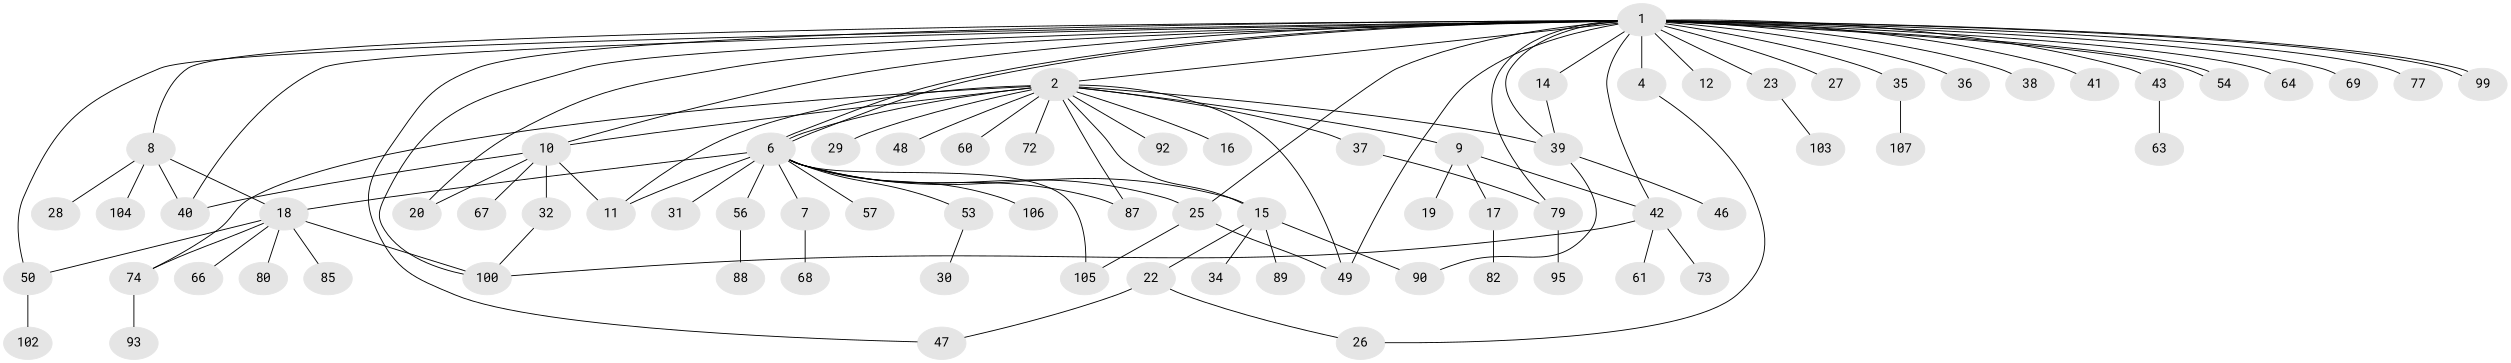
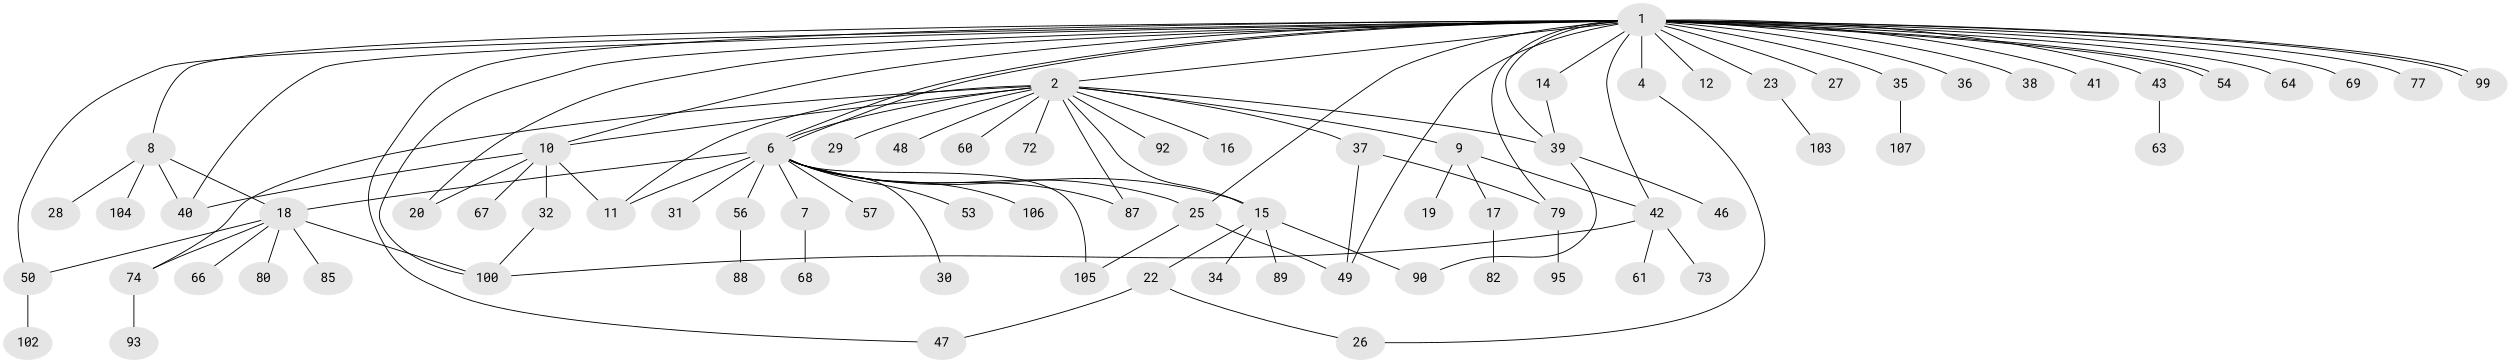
edge "2" -- "49": now "37" -- "49"
edge "53" -- "30": now "6" -- "30"
